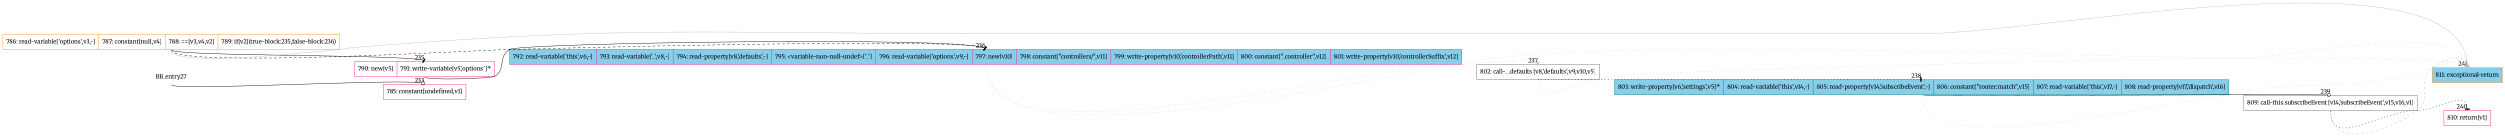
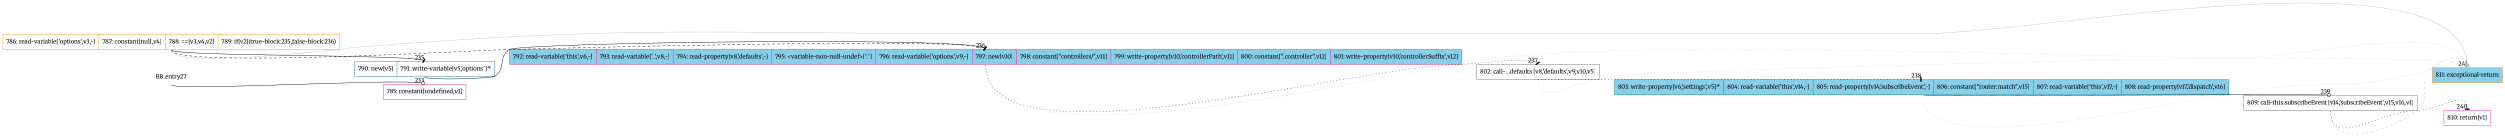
node "790: new[v5]": color deeppink -> teal
edge "792: read-variable['this',v6,-]" -> "802: call-_.defaults [v8,'defaults',v9,v10,v5]": color gray -> black
